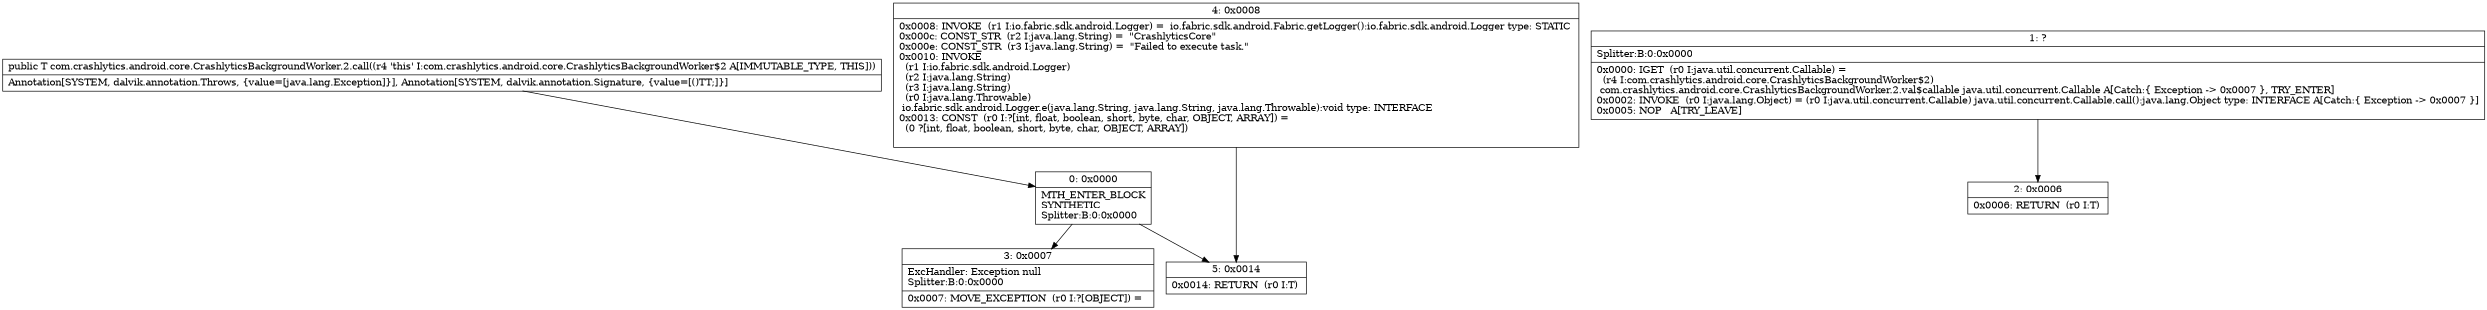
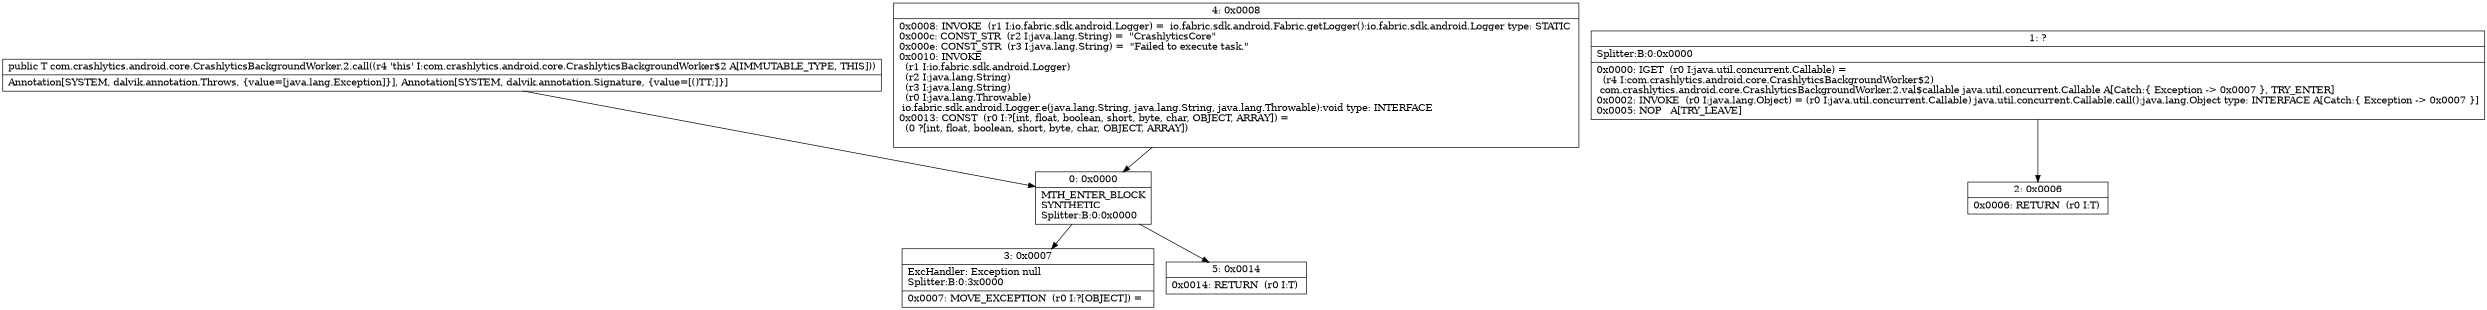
edge "4: 0x0008" -> "5: 0x0014": now "4: 0x0008" -> "0: 0x0000"
node "3: 0x0007": text "Splitter:B:0:0x0000" -> "Splitter:B:0:3x0000"
